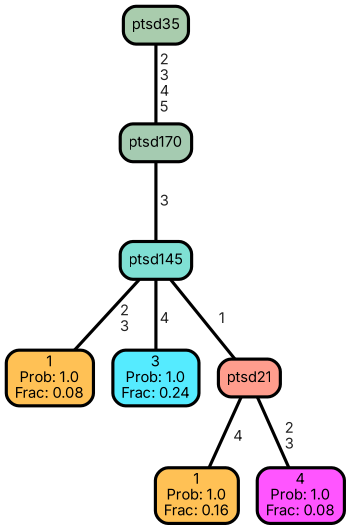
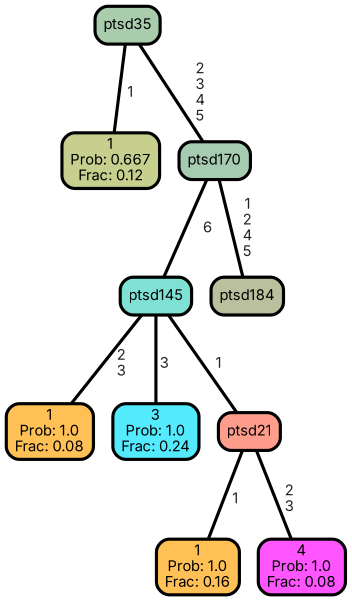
node "1 Prob: 0.667 Frac: 0.12": added
edge "ptsd170" -- "ptsd145": label " 3" -> " 6"
node "ptsd184": added
edge "ptsd145" -- "3 Prob: 1.0 Frac: 0.24": label " 4" -> " 3"
edge "ptsd21" -- "1 Prob: 1.0 Frac: 0.16": label " 4" -> " 1"
